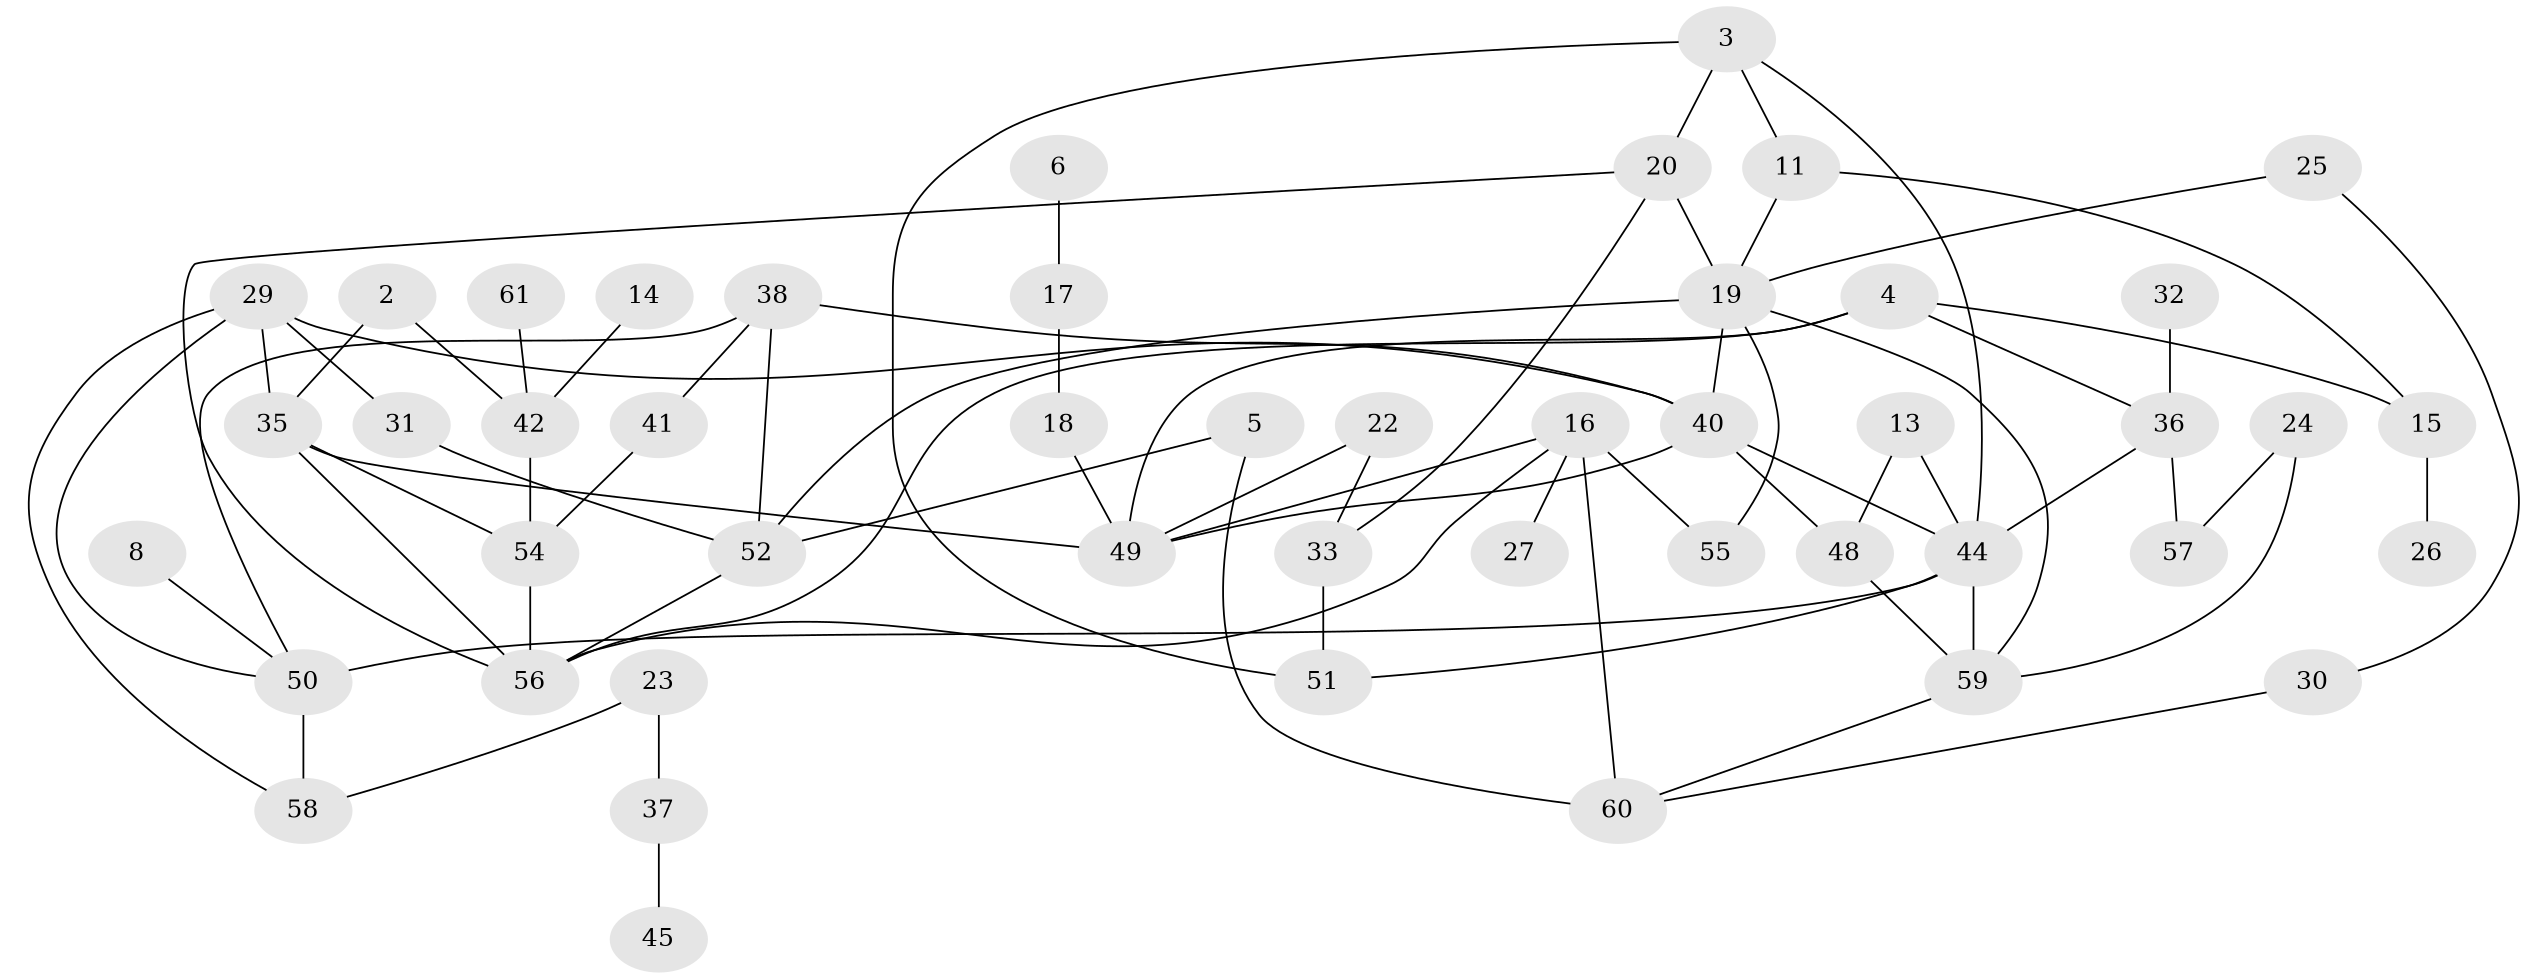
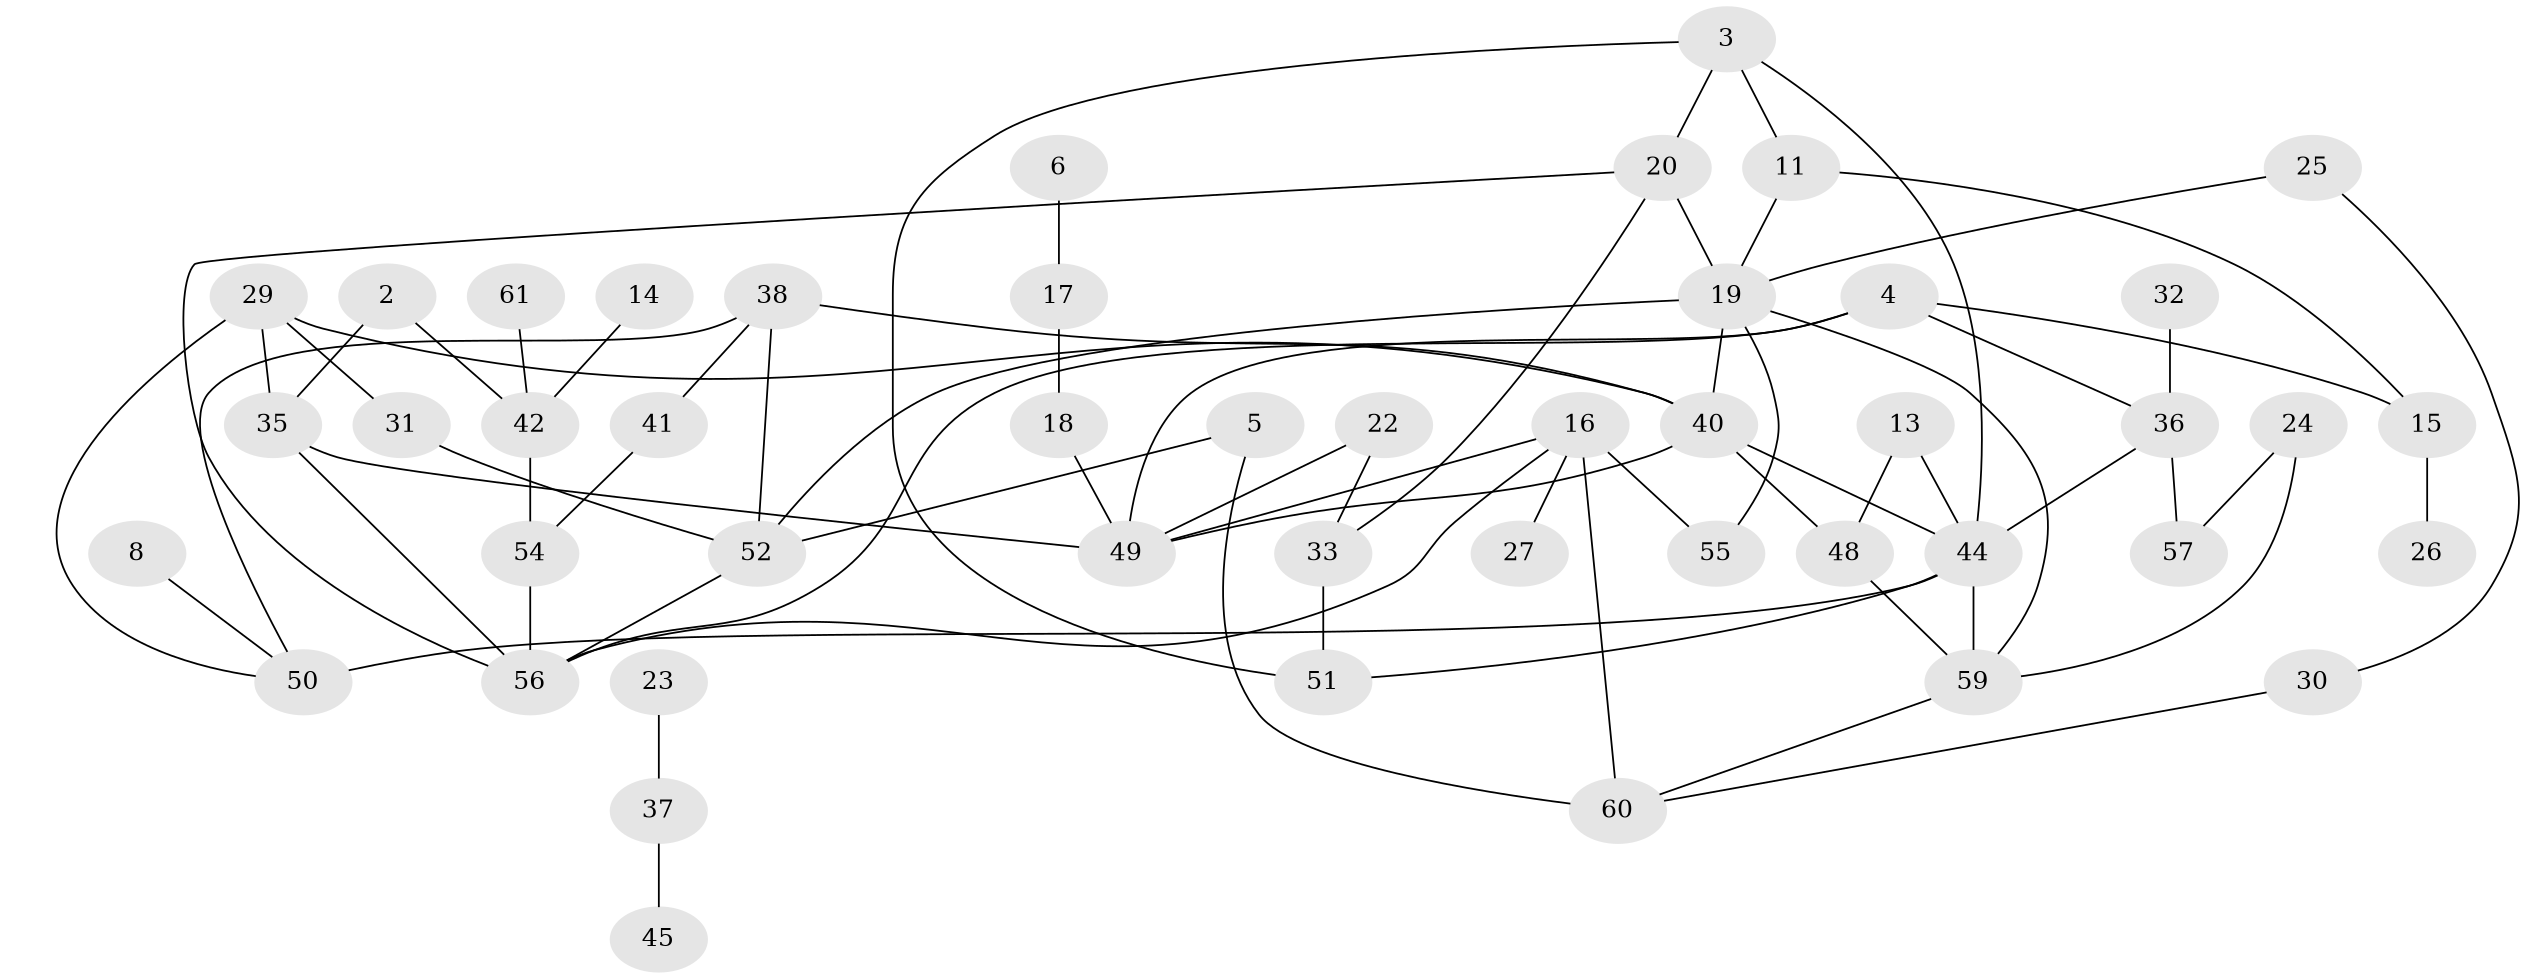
edge "35" -- "54": removed
node "58": removed
